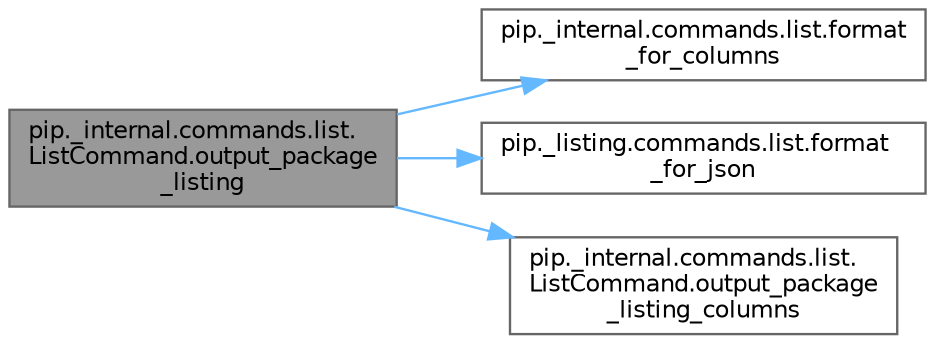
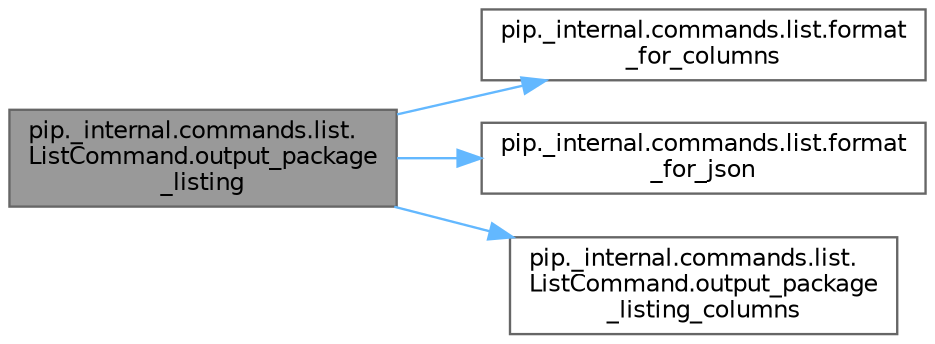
node "pip._listing.commands.list.format _for_json": label "pip._listing.commands.list.format _for_json" -> "pip._internal.commands.list.format _for_json"
